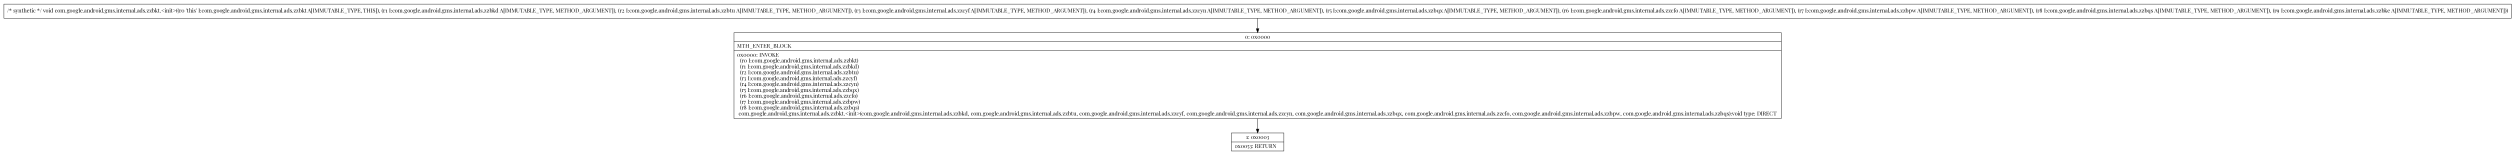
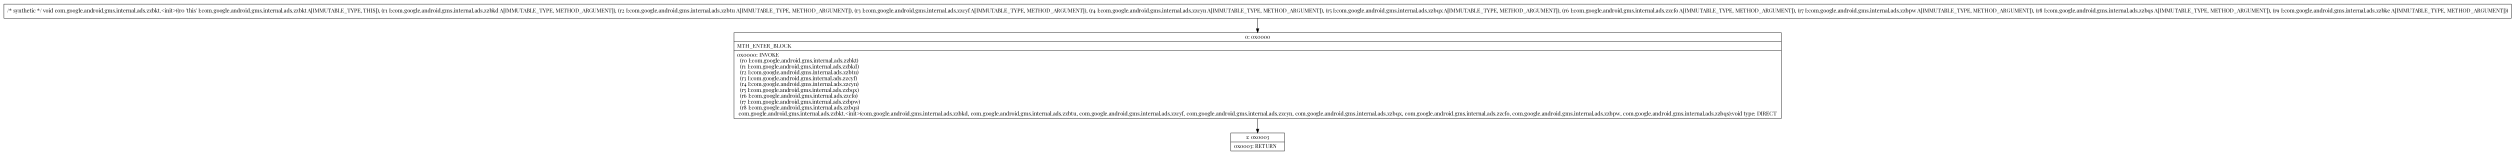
node "1: 0x0003": text "0x0053: RETURN" -> "0x0003: RETURN"
